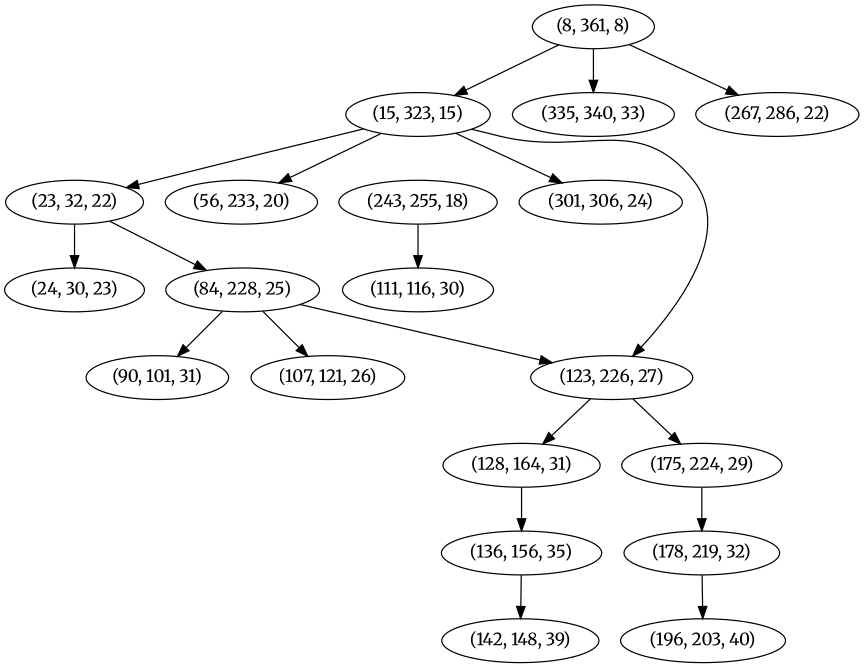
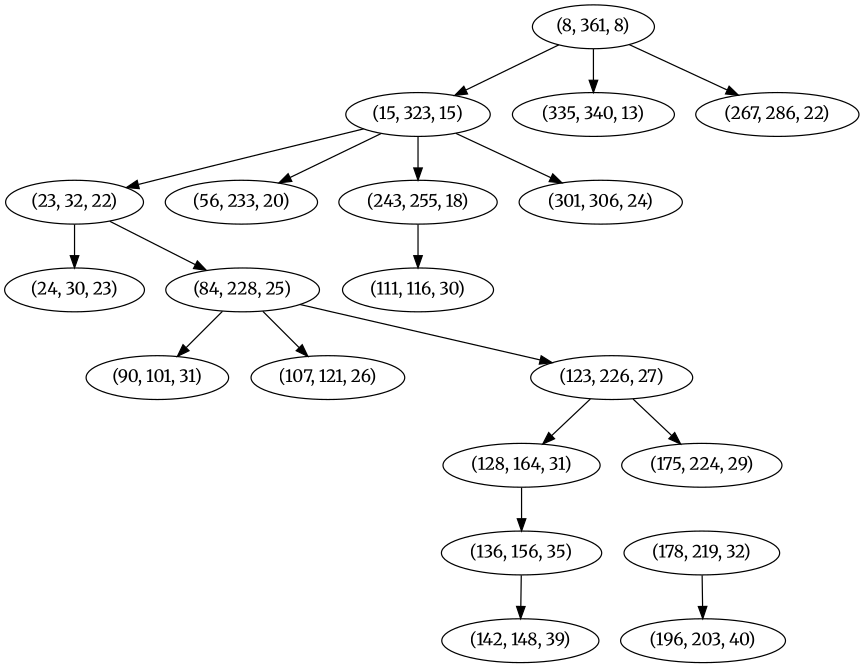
node "(335, 340, 33)": label "(335, 340, 33)" -> "(335, 340, 13)"
edge "(15, 323, 15)" -> "(123, 226, 27)": now "(15, 323, 15)" -> "(243, 255, 18)"
edge "(175, 224, 29)" -> "(178, 219, 32)": removed
